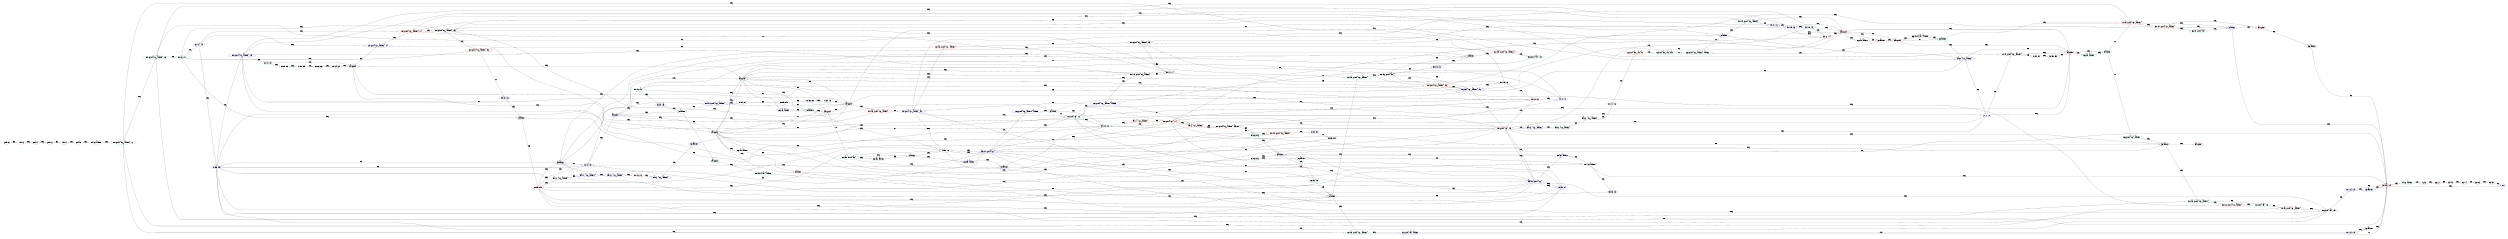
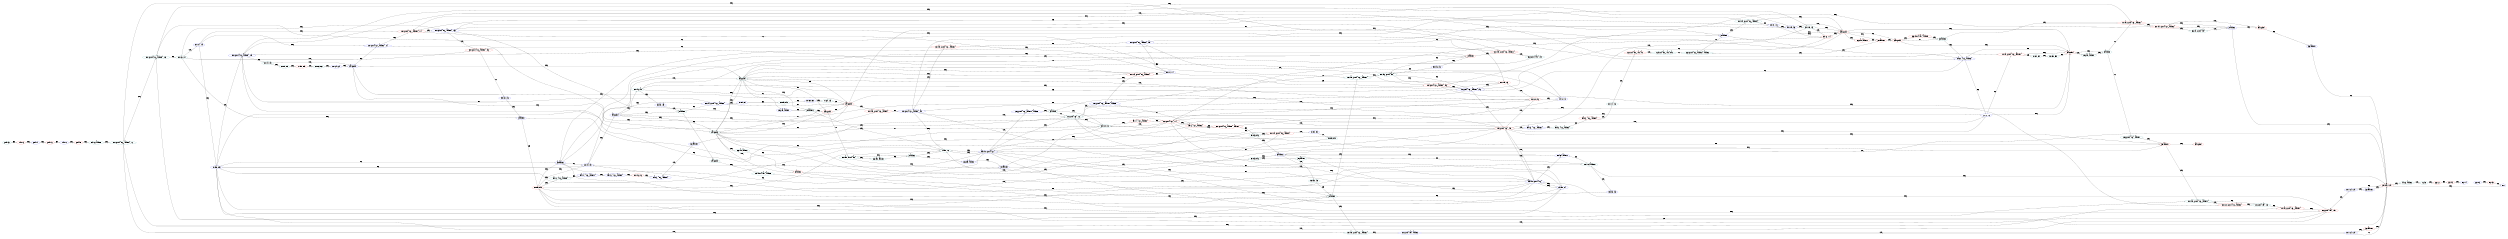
edge "mov rdx , rbp" -> "mov rsi , r13": reversed
edge "pop r14" -> "pop r15": removed, label "CFG"
